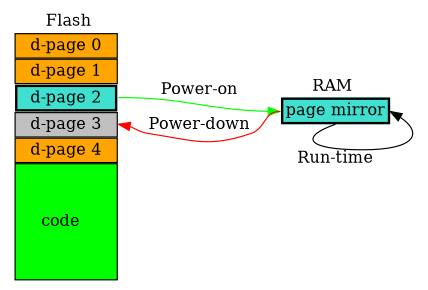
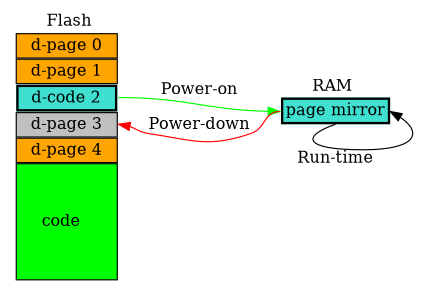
node "Flash": text "d-page 2" -> "d-code 2"
